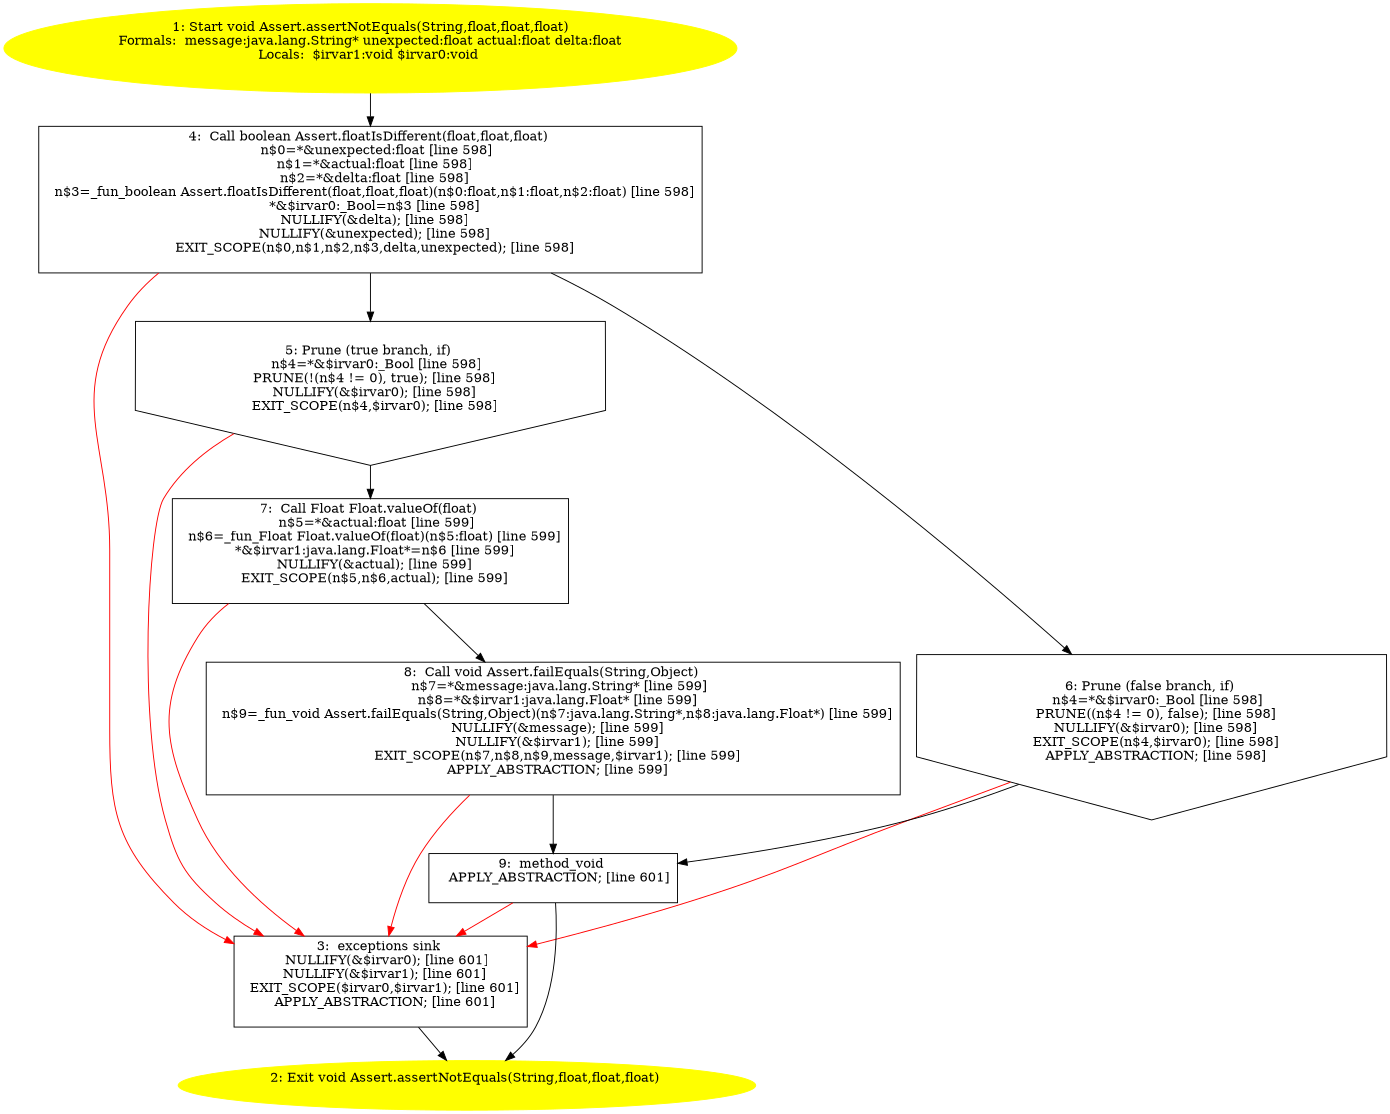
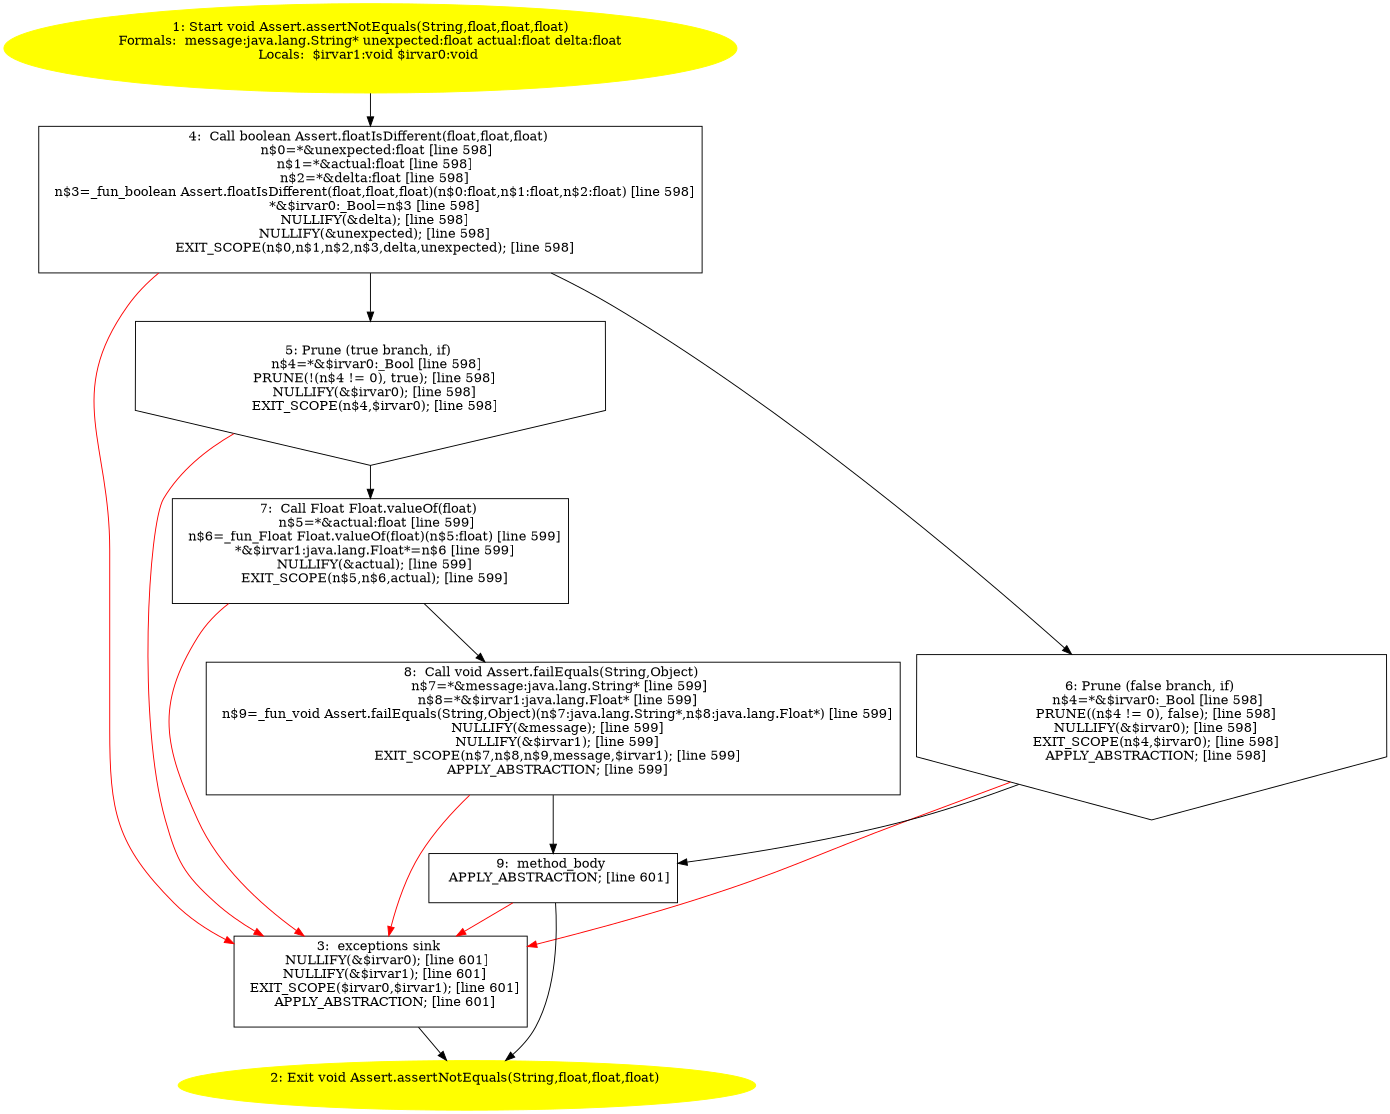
node "9:  method_void APPLY_ABSTRACTION; [line 601]": label "9:  method_void APPLY_ABSTRACTION; [line 601]" -> "9:  method_body APPLY_ABSTRACTION; [line 601]"
